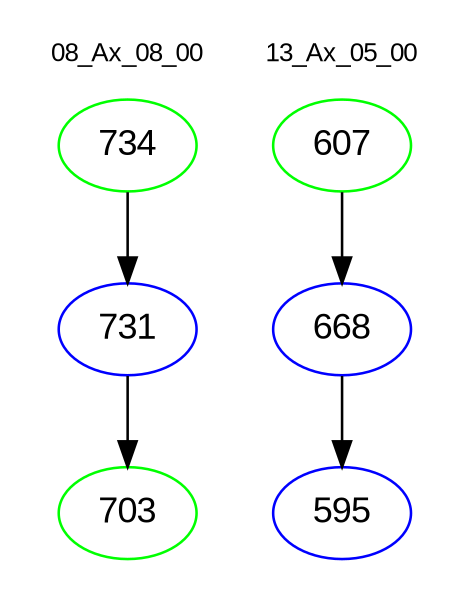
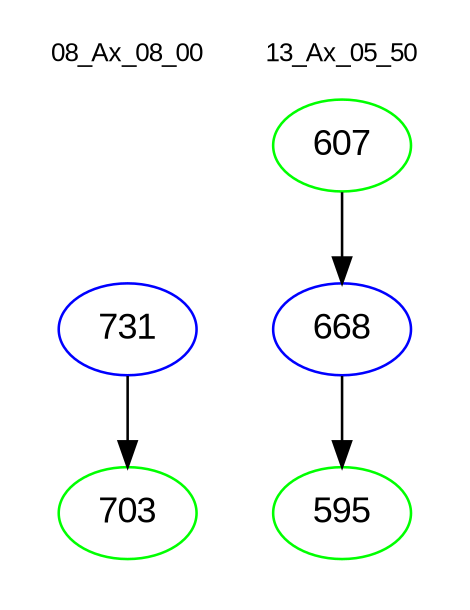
cluster "13_Ax_05_00": label "13_Ax_05_00" -> "13_Ax_05_50"
node "734": removed
node "595": color blue -> green
